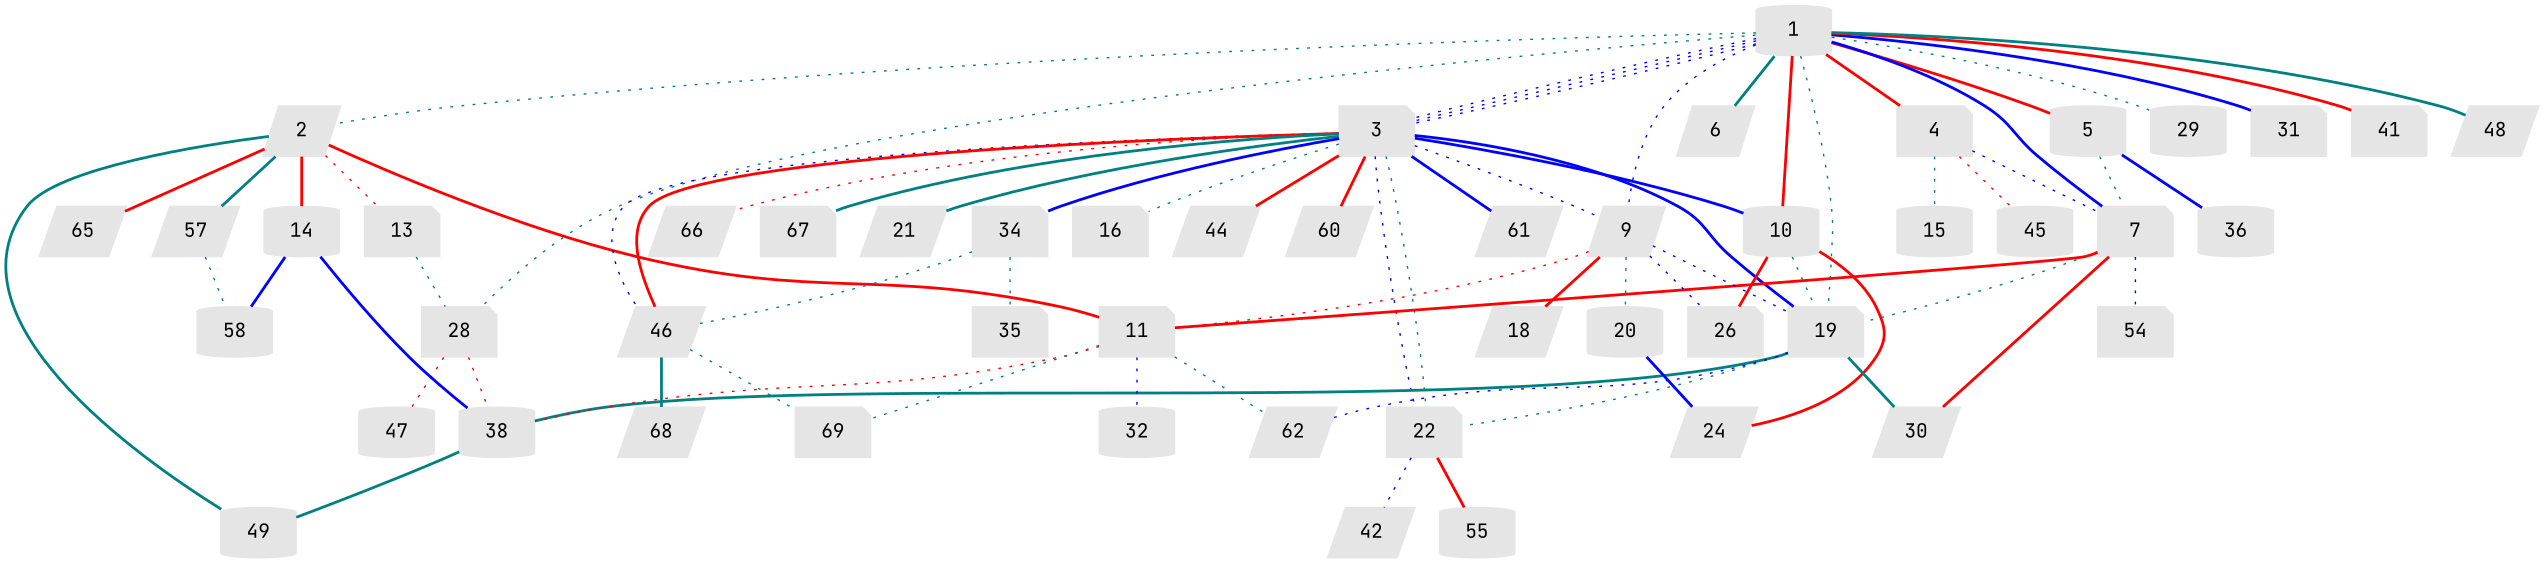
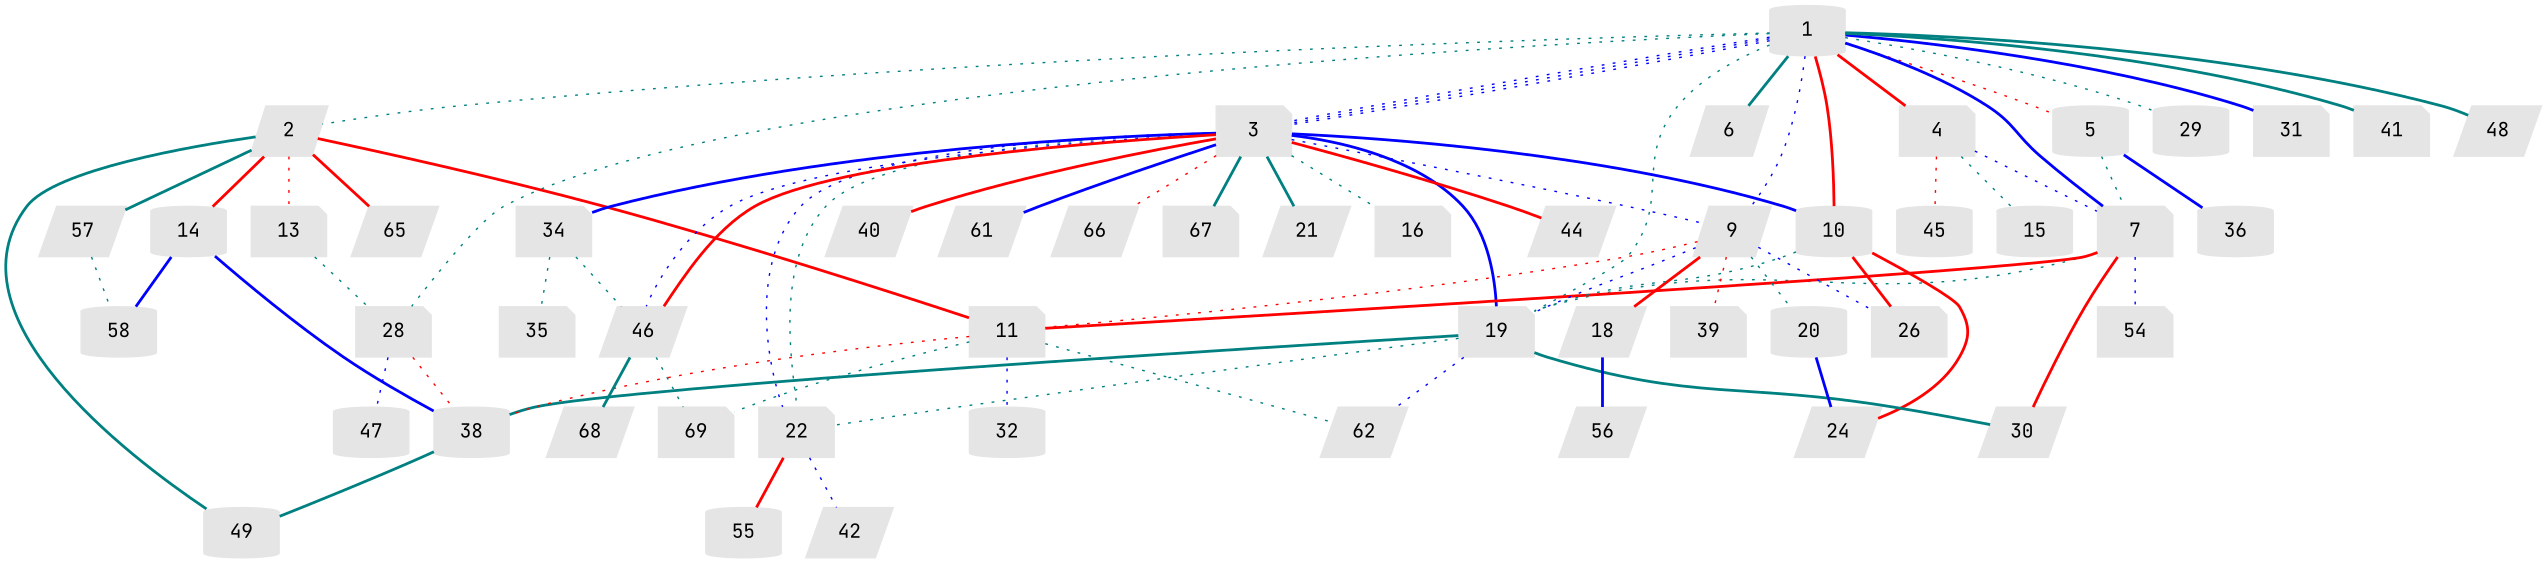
edge "1" -- "41": color red -> teal
edge "1" -- "5": style bold -> dotted
node "60": label "60" -> "40"
node "39": added
edge "28" -- "47": color red -> blue
node "56": added
